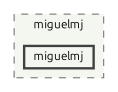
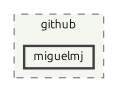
cluster "miguelmj": label "miguelmj" -> "github"
